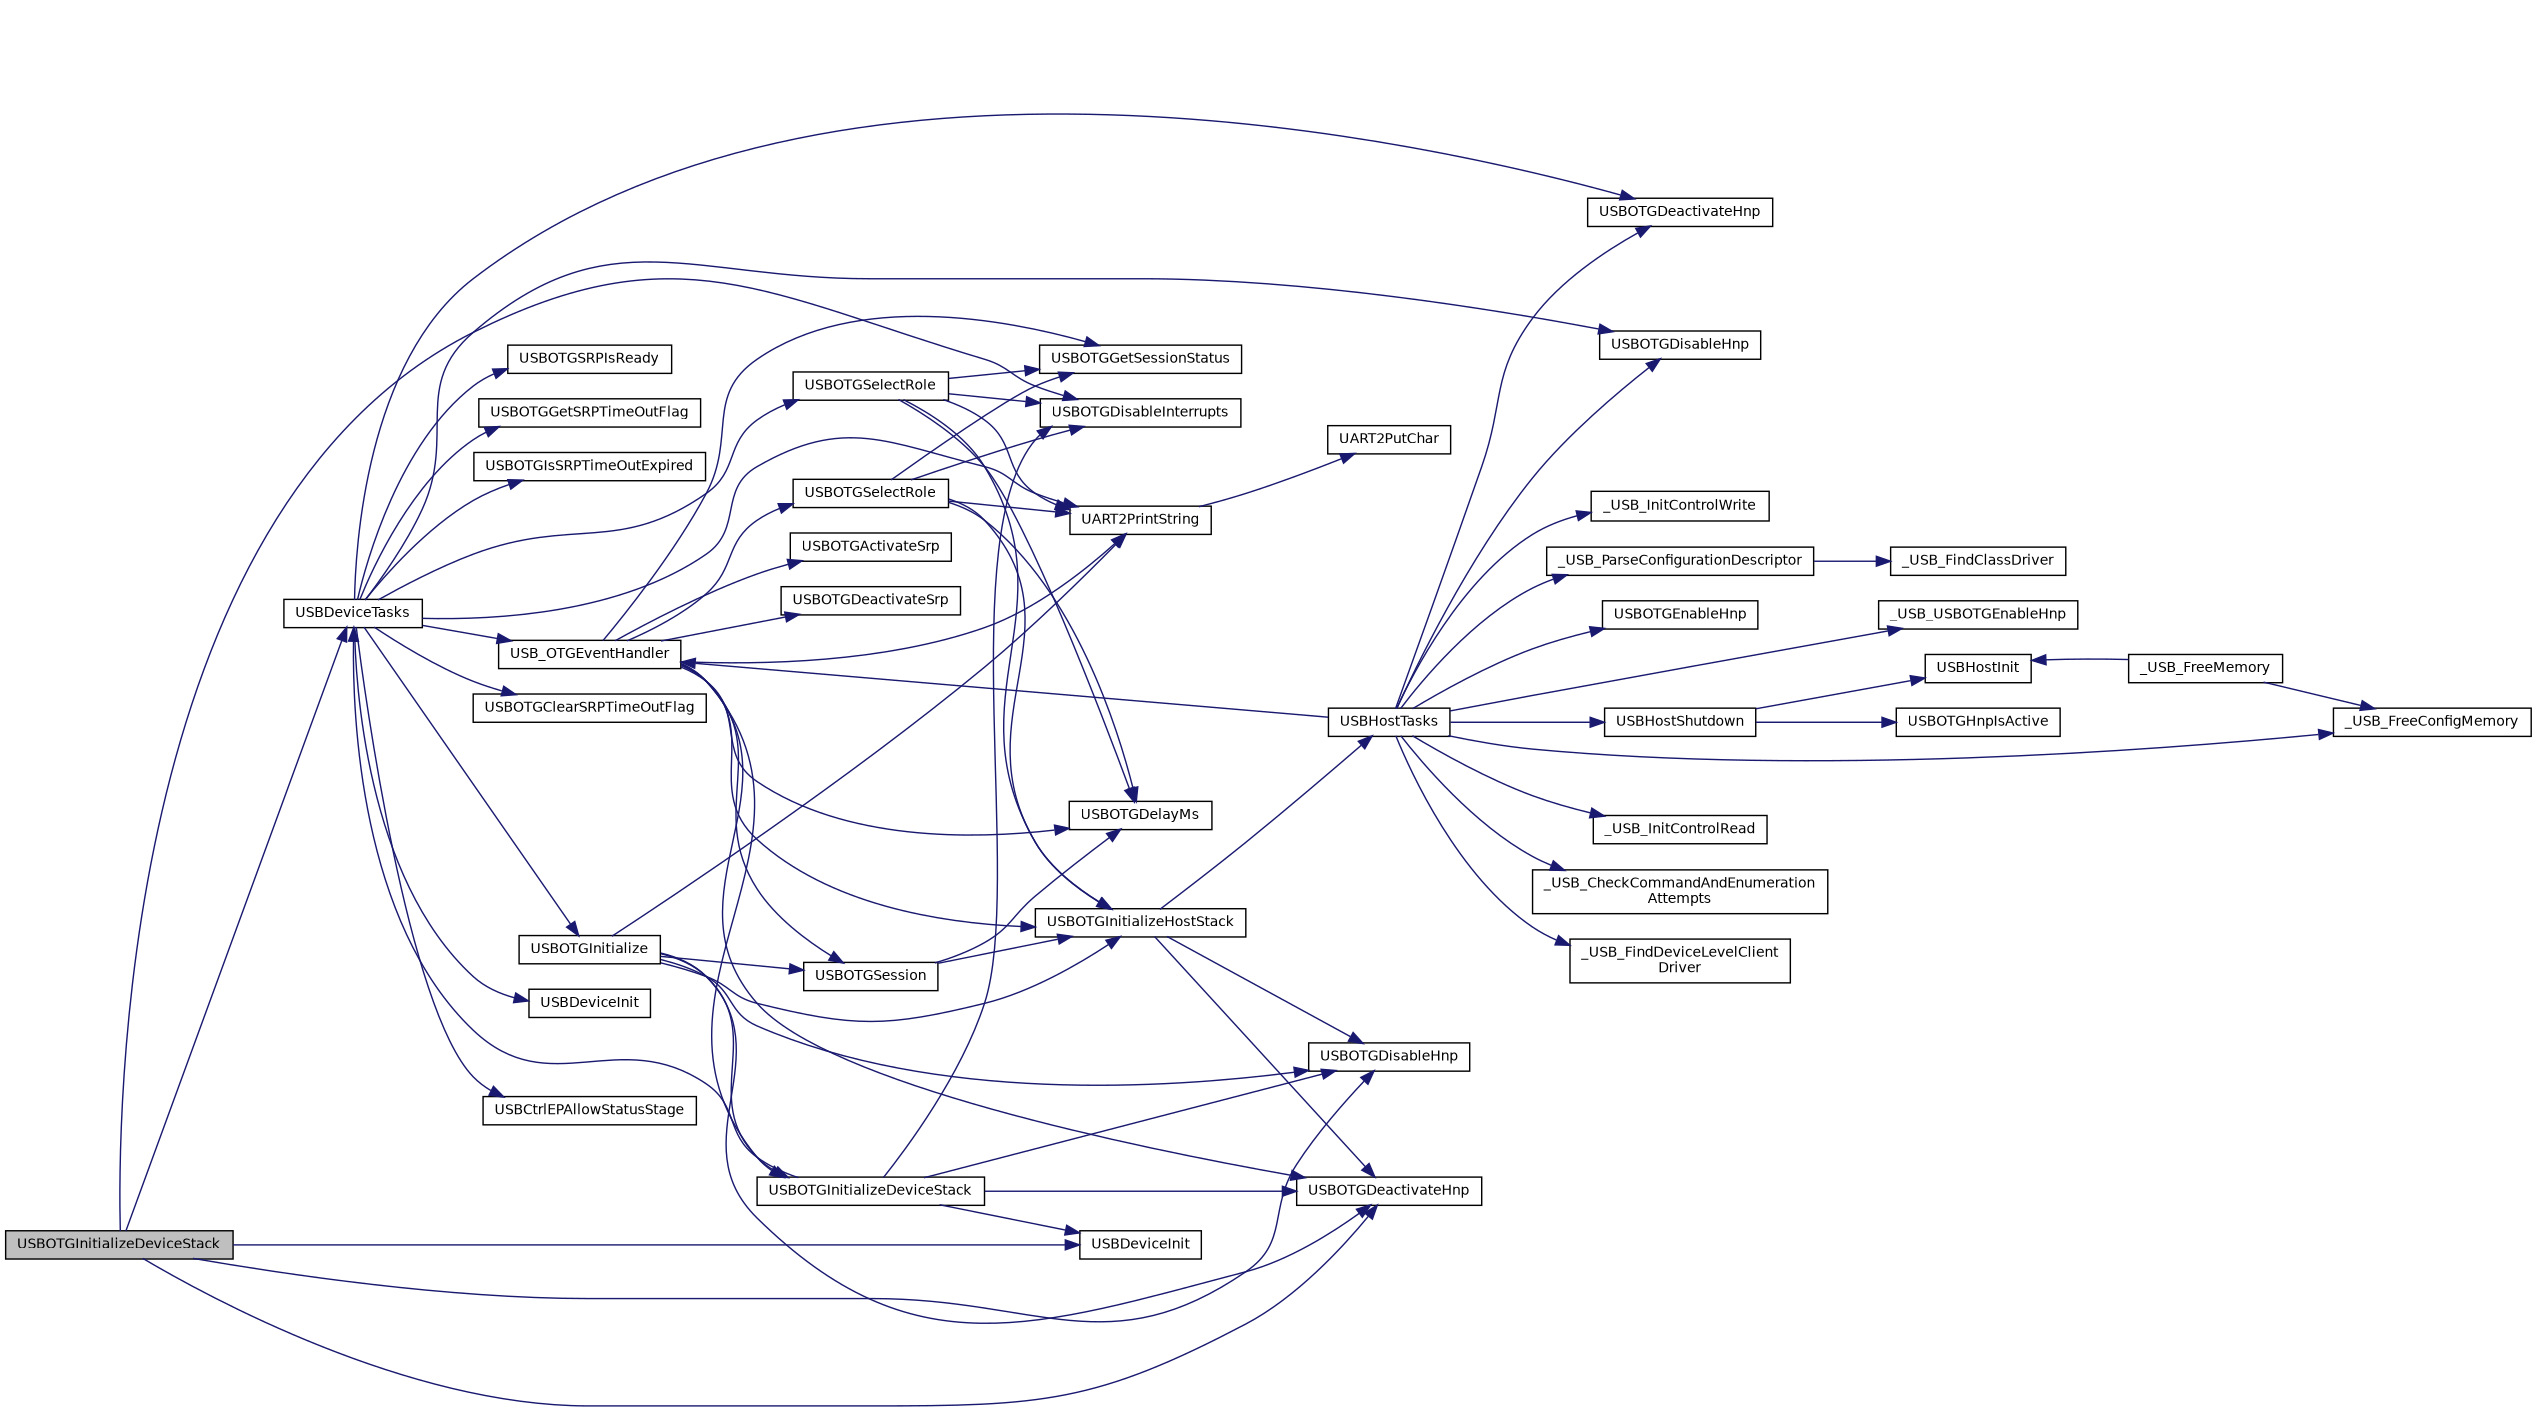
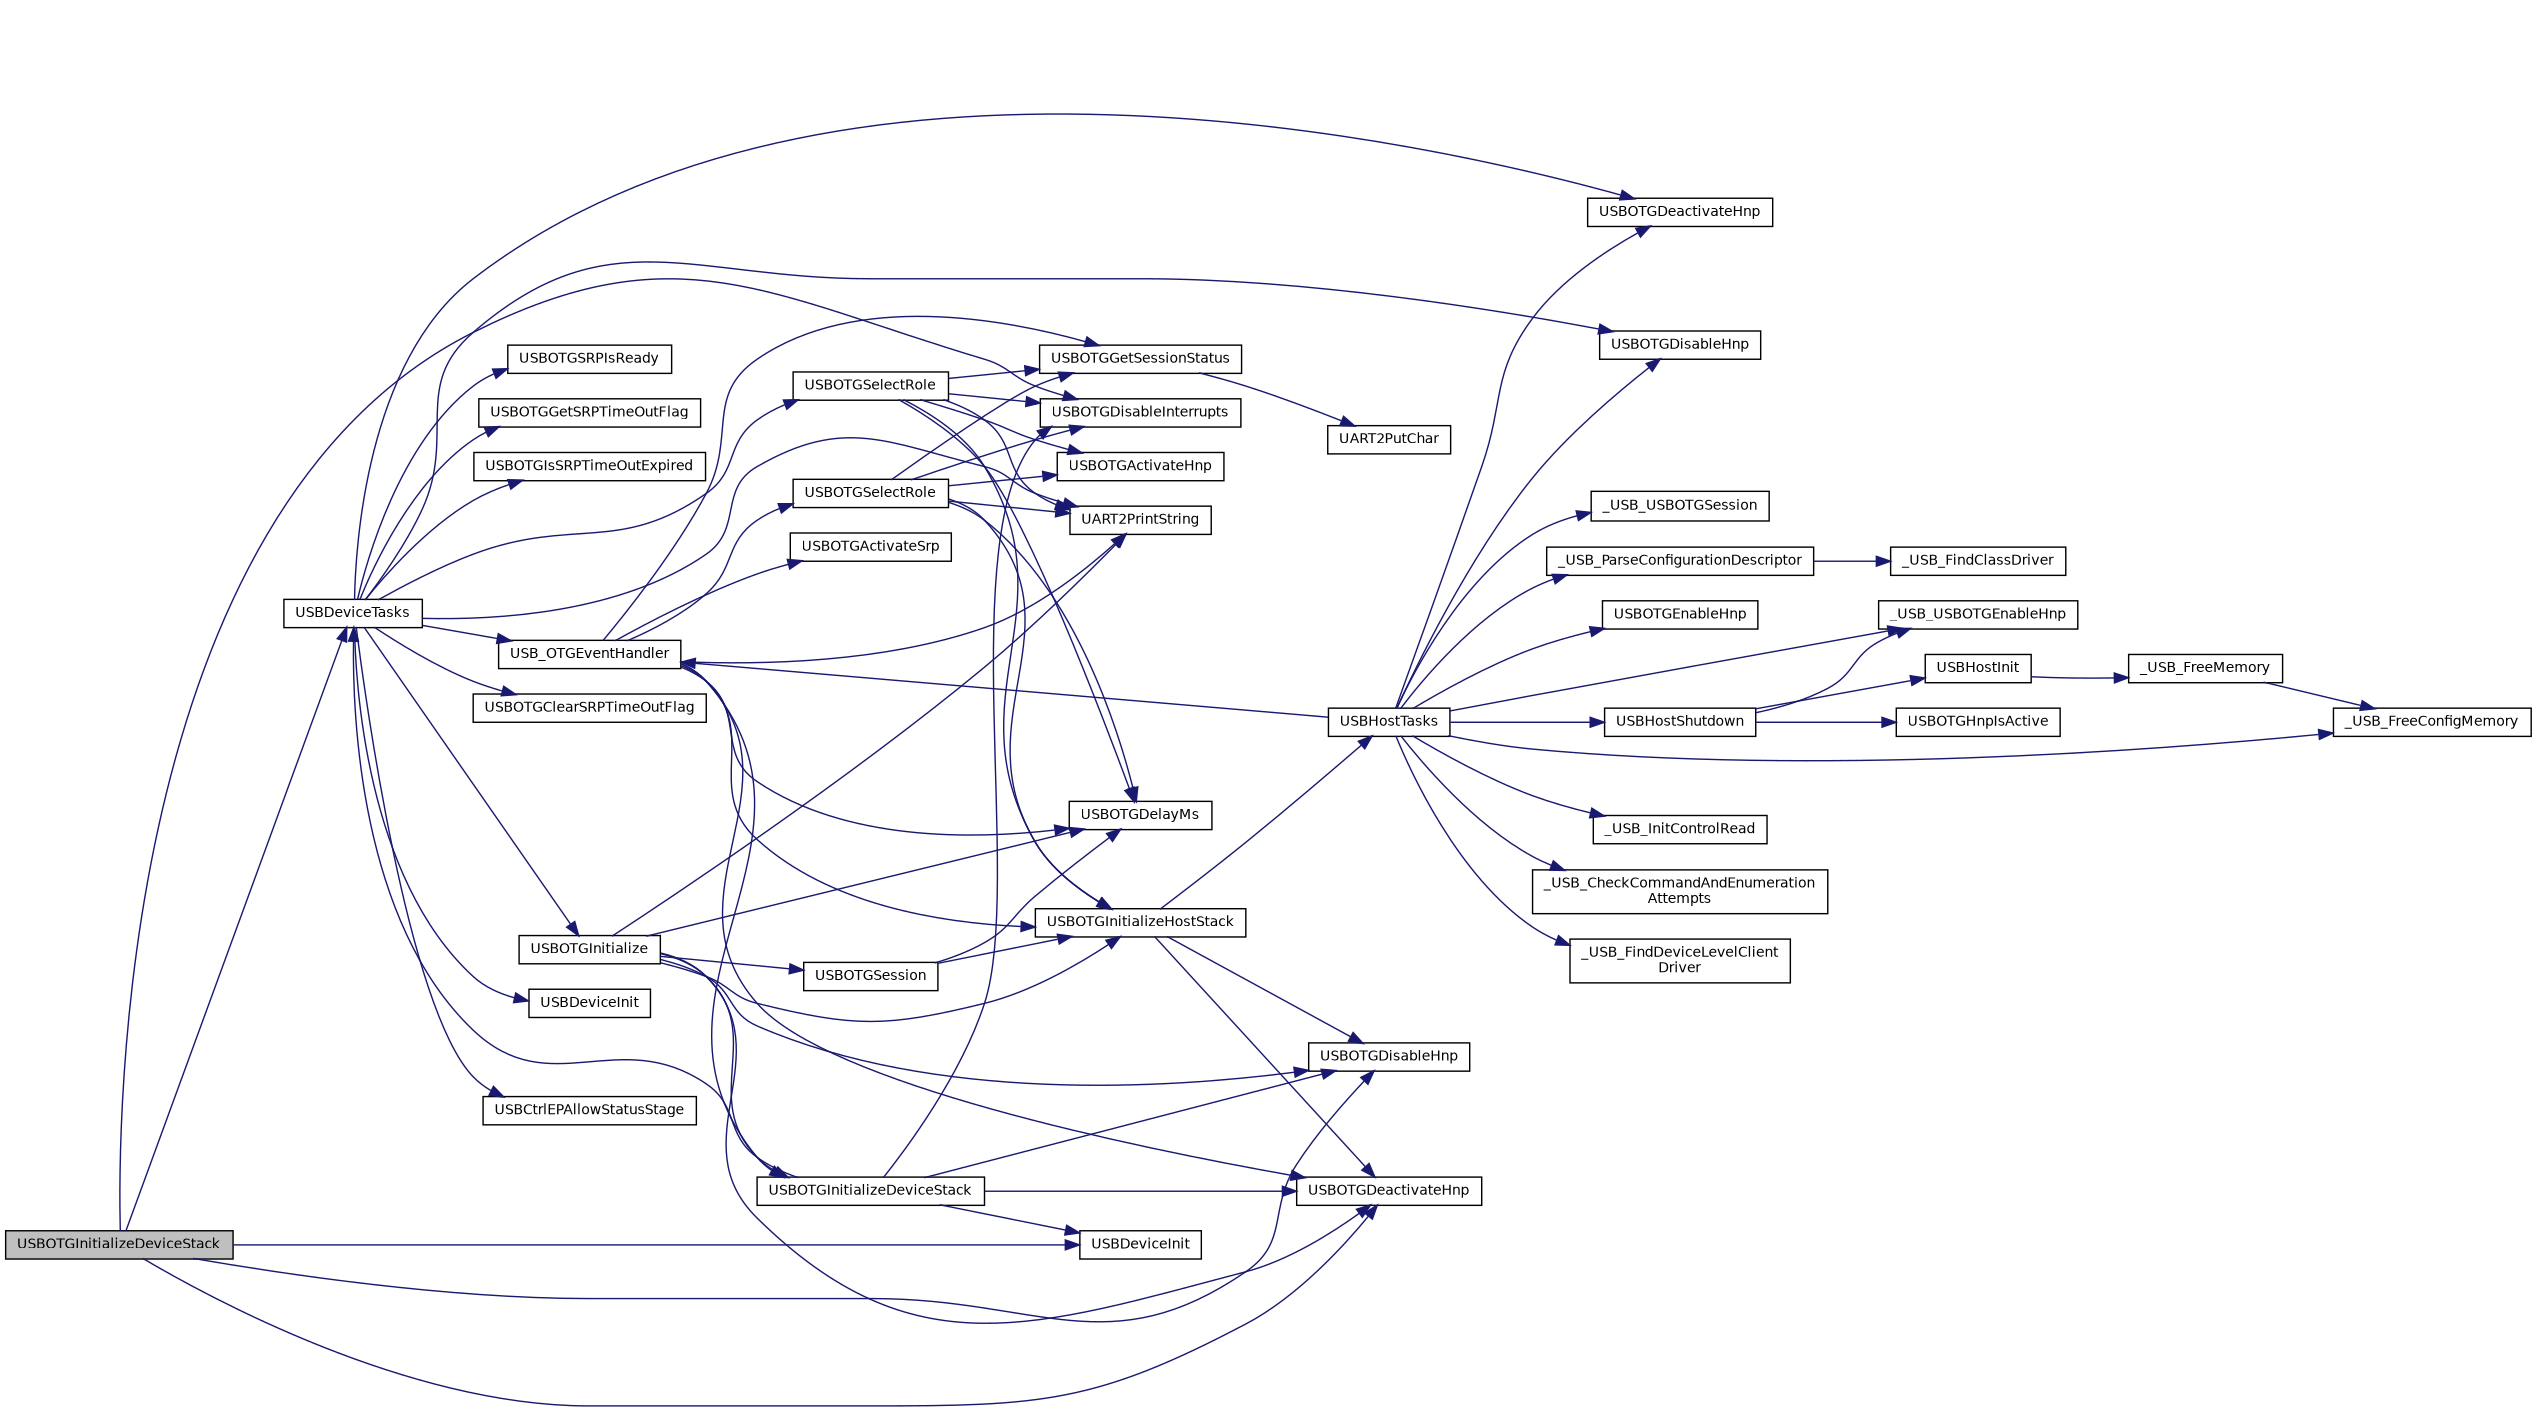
node "USBOTGActivateHnp": added
edge "UART2PrintString" -> "UART2PutChar": now "USBOTGGetSessionStatus" -> "UART2PutChar"
node "_USB_InitControlWrite": label "_USB_InitControlWrite" -> "_USB_USBOTGSession"
node "USBOTGDeactivateSrp": removed
edge "_USB_FreeMemory" -> "USBHostInit": reversed
edge "USBHostShutdown" -> "_USB_USBOTGEnableHnp": added
edge "USBOTGInitialize" -> "USBOTGDelayMs": added
edge "USB_OTGEventHandler" -> "USBOTGSession": removed
